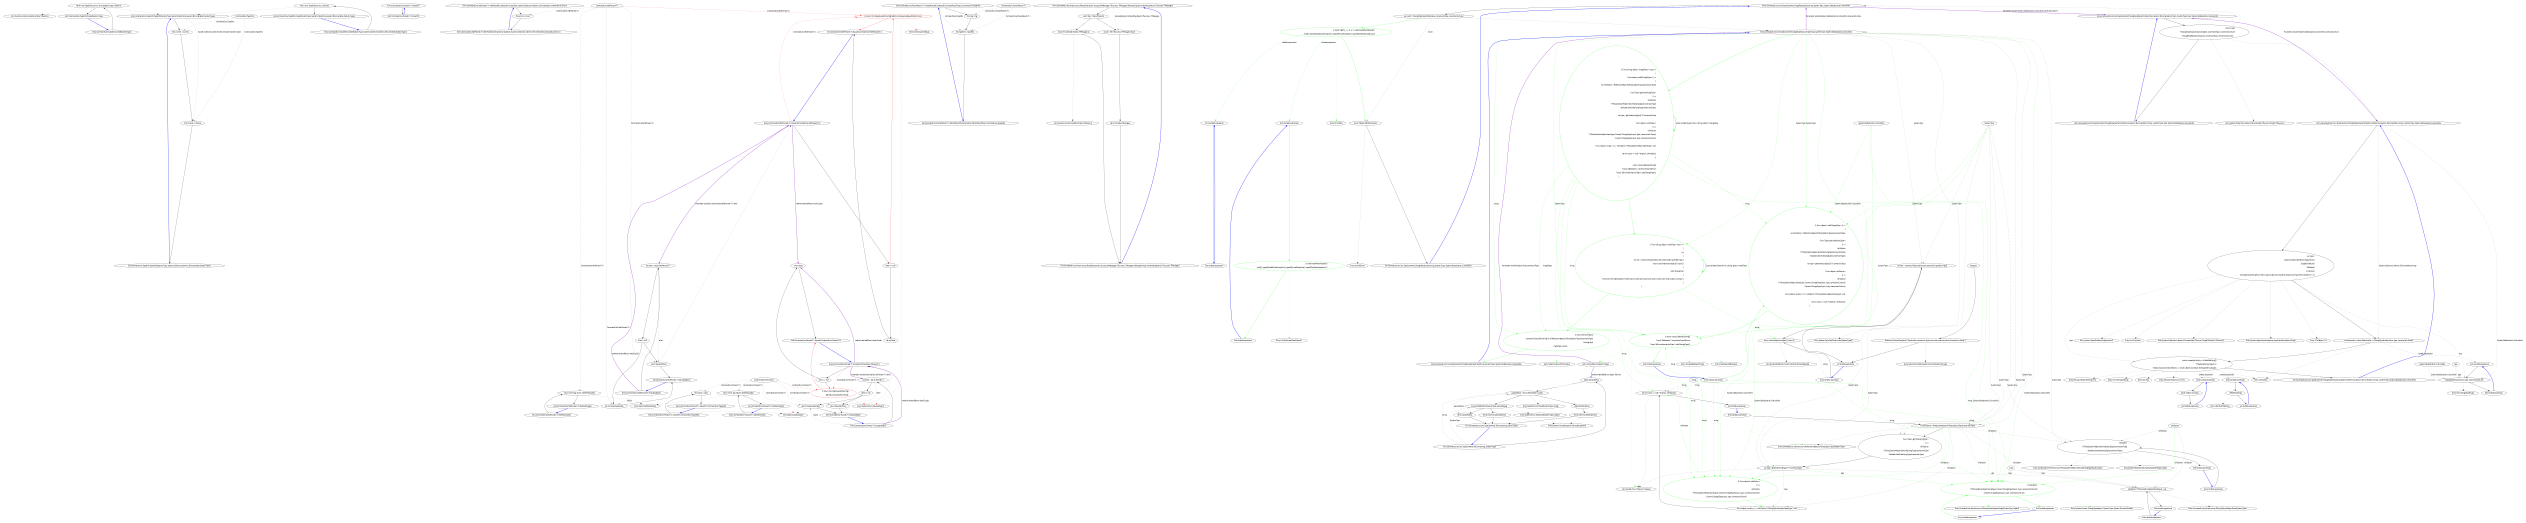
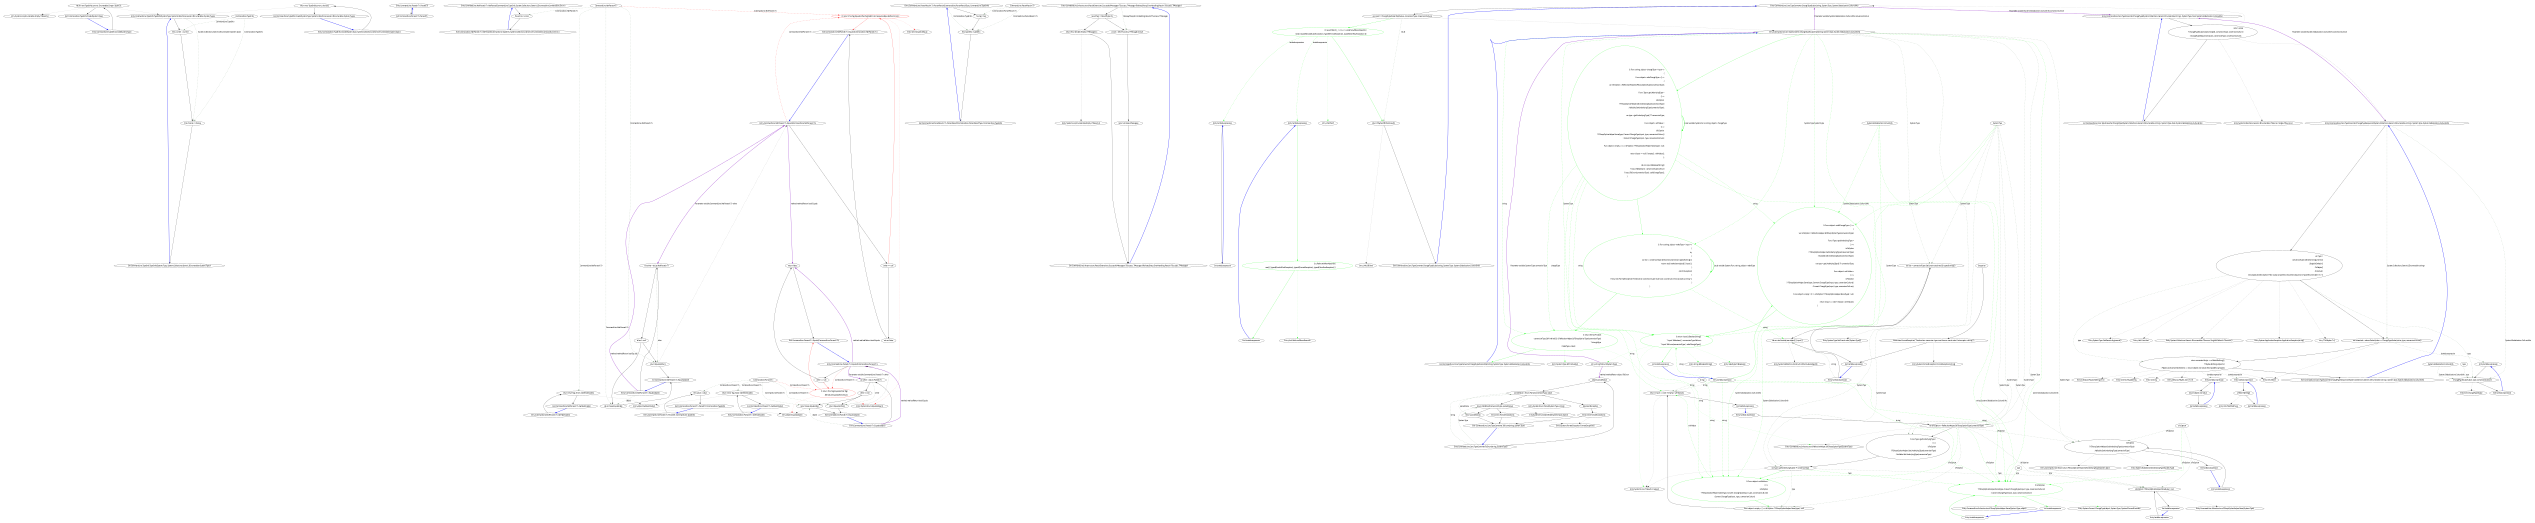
node "parsedValue = Enum.Parse(object, value)": label "parsedValue = Enum.Parse(object, value)" -> "parsedValue = Enum.Parse(conversionType, value)"
